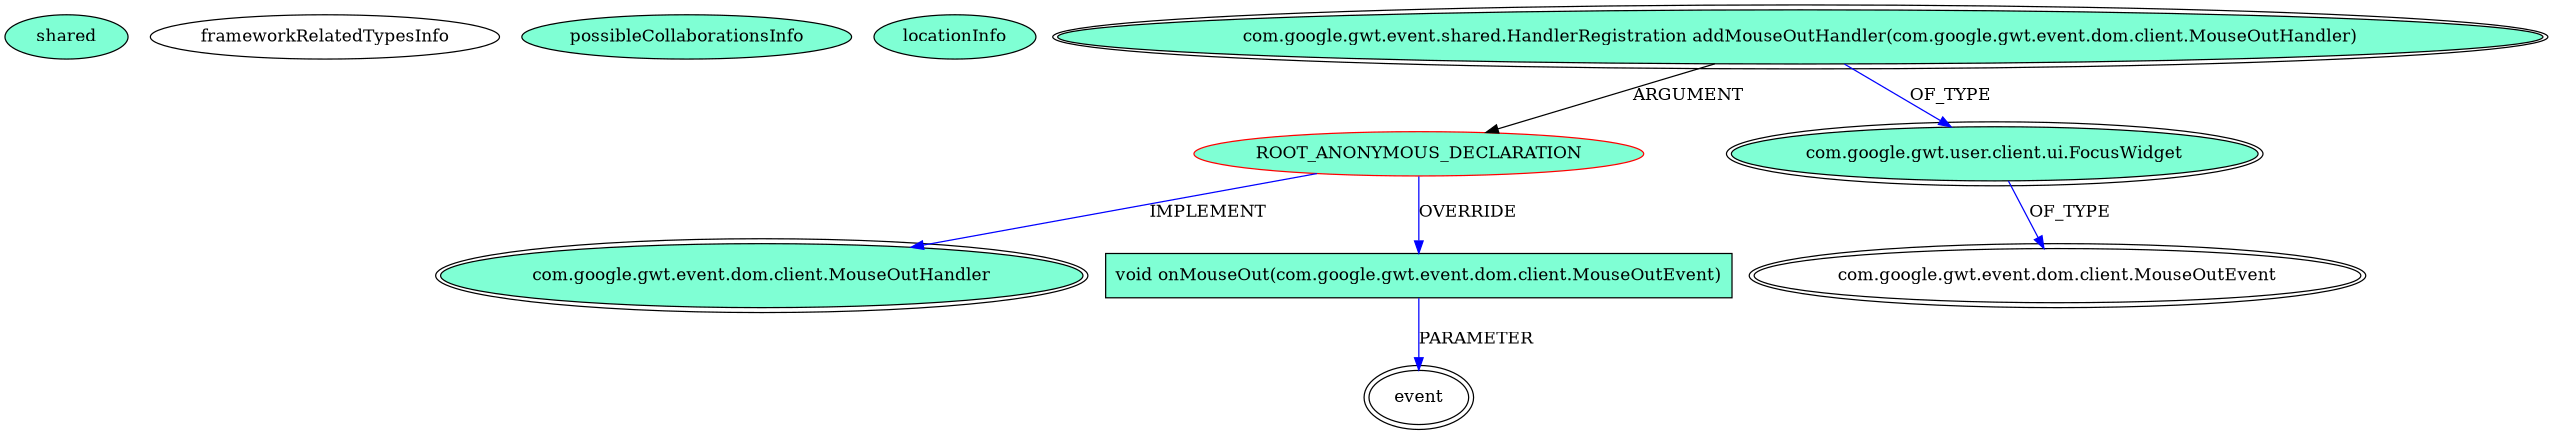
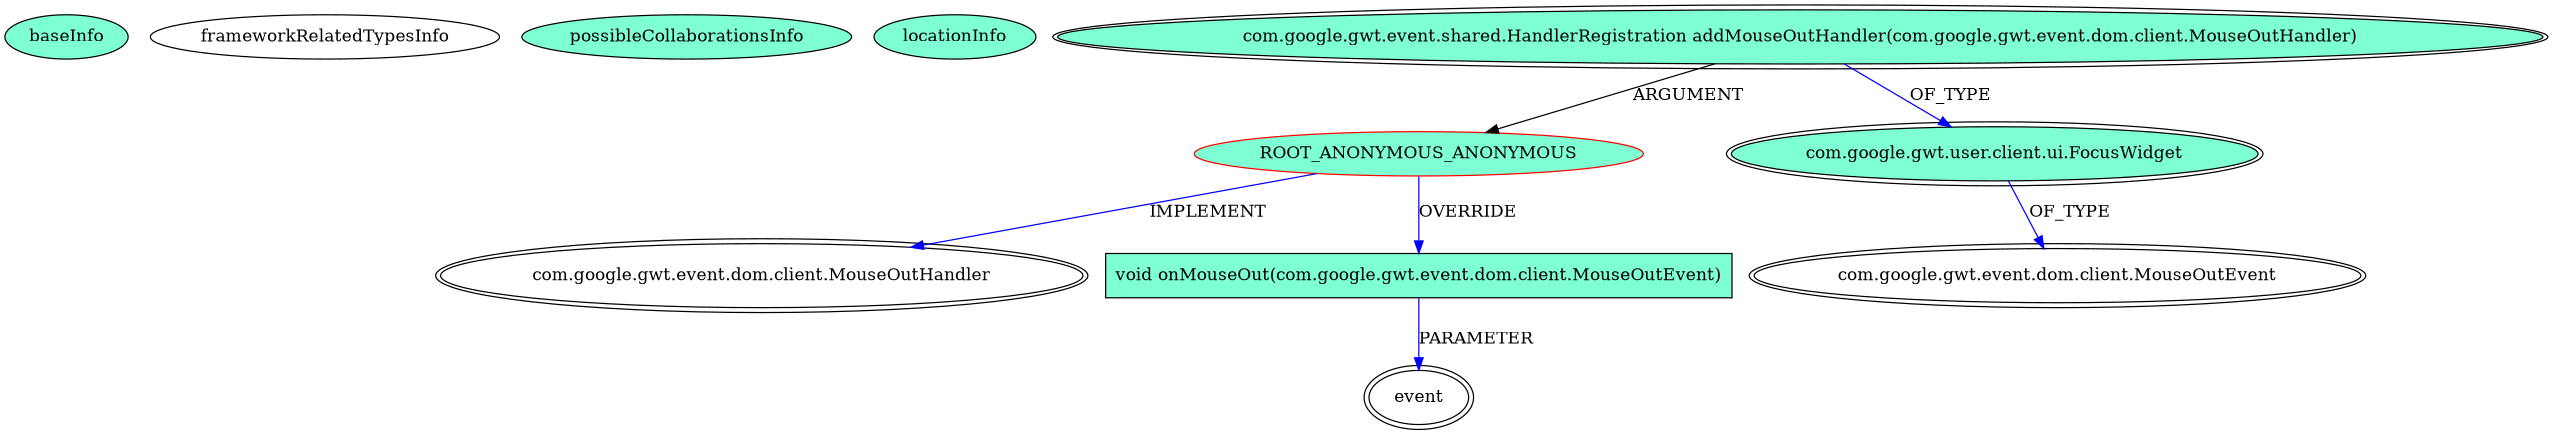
node "shared": label "shared" -> "baseInfo"
node "ROOT_ANONYMOUS_DECLARATION": label "ROOT_ANONYMOUS_DECLARATION" -> "ROOT_ANONYMOUS_ANONYMOUS"
node "com.google.gwt.event.dom.client.MouseOutHandler": fillcolor aquamarine -> white
